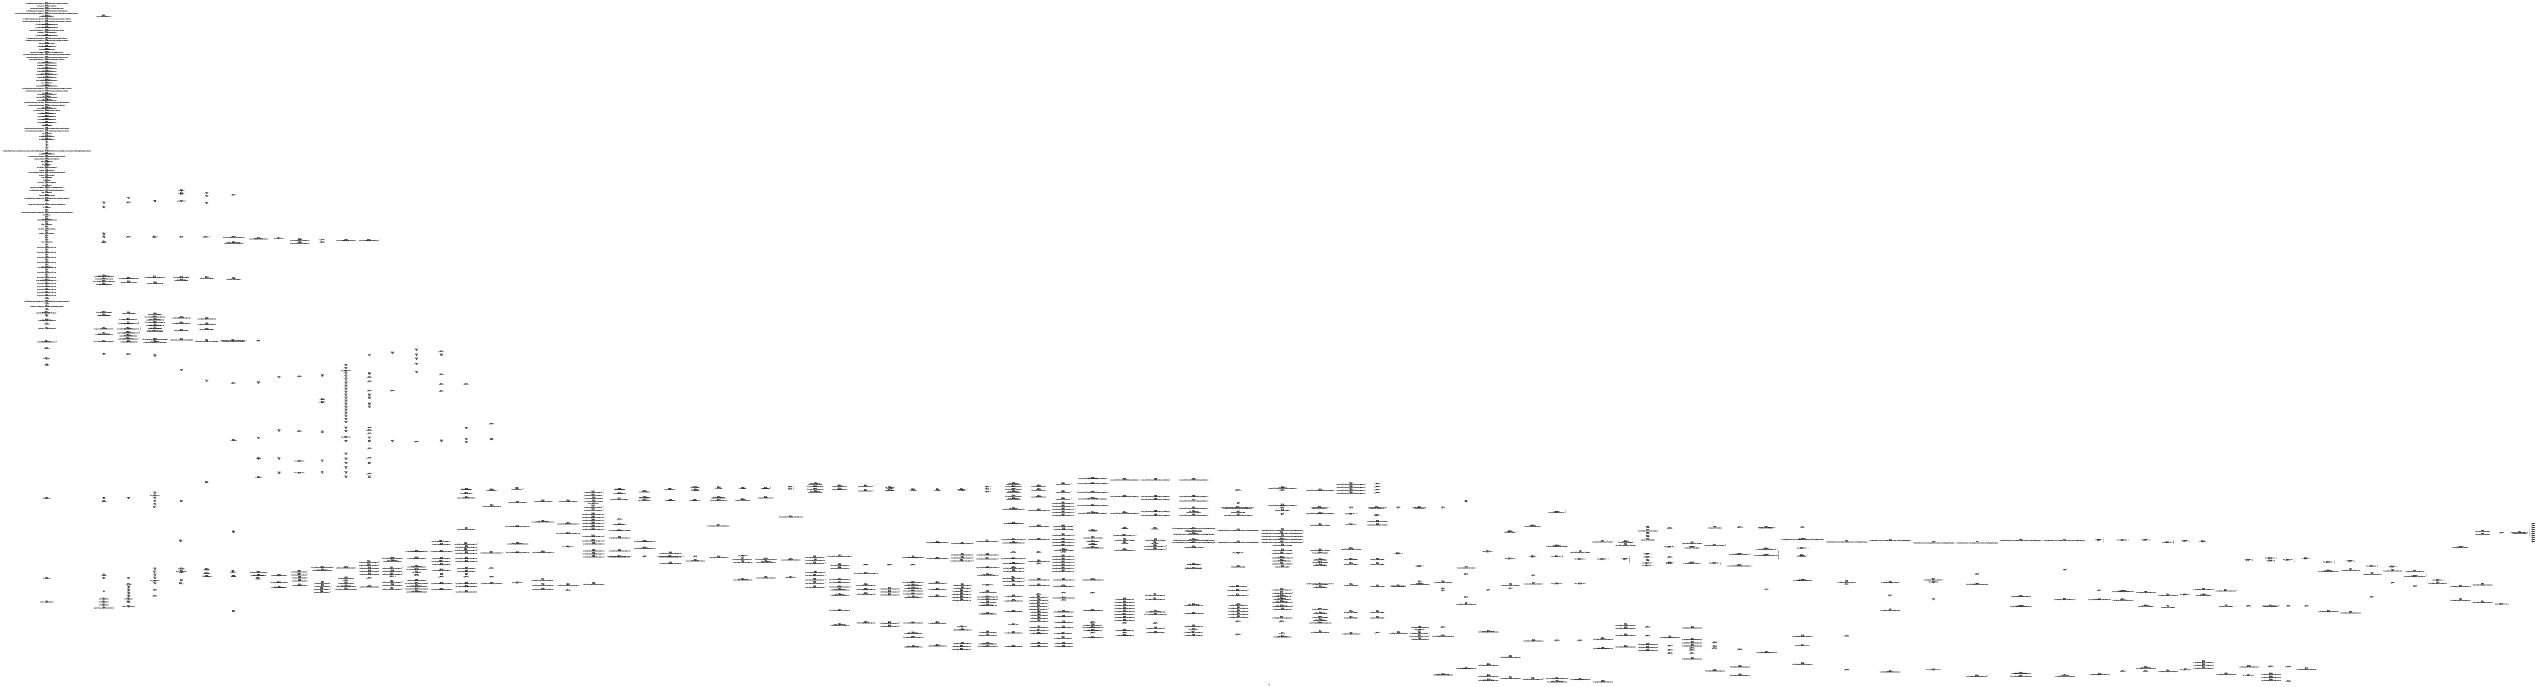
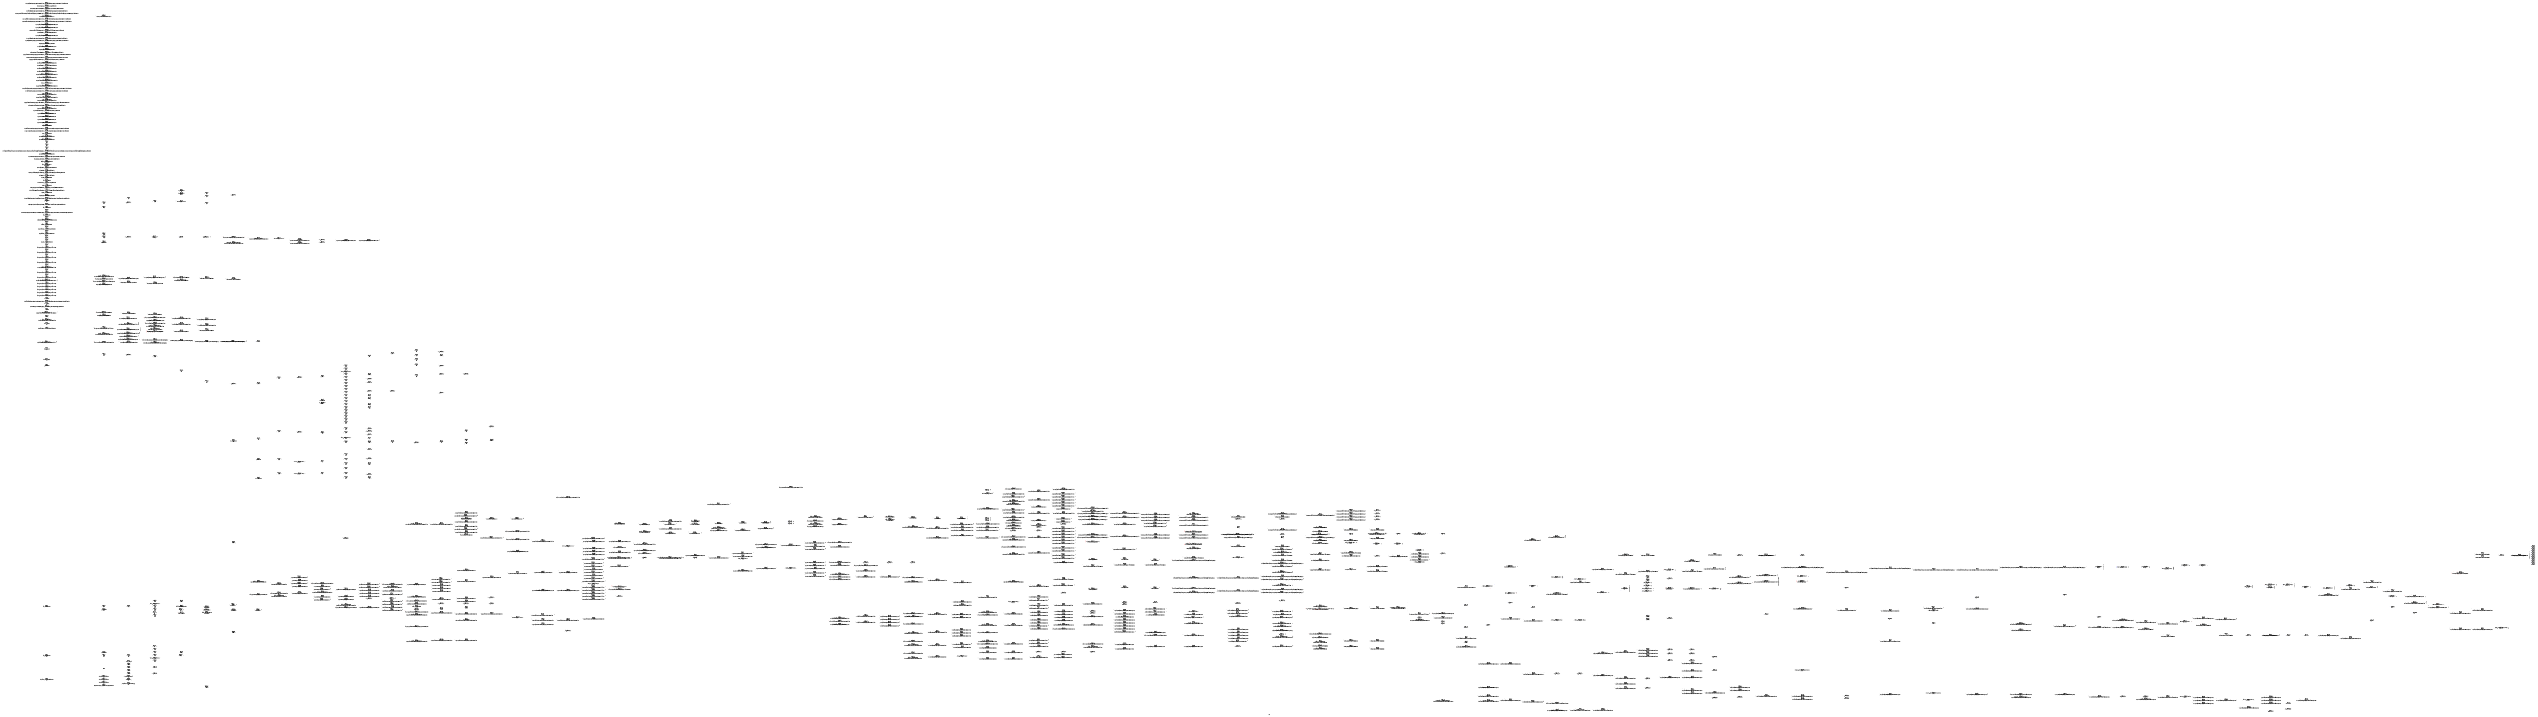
node "NodeID: 610": removed
